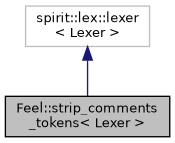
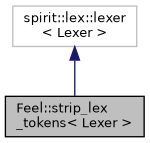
node "Feel::strip_comments _tokens< Lexer >": label "Feel::strip_comments _tokens< Lexer >" -> "Feel::strip_lex _tokens< Lexer >"
